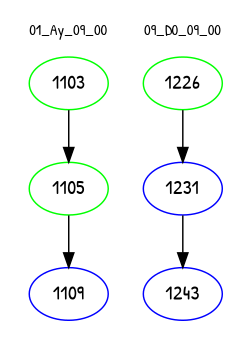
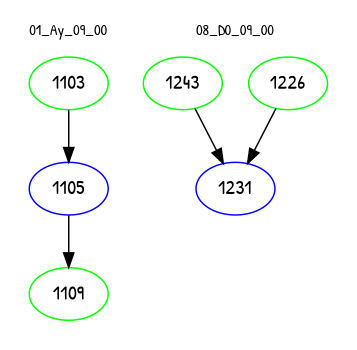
cluster "09_D0_09_00": label "09_D0_09_00" -> "08_D0_09_00"
node "1105": color green -> blue
edge "1231" -> "1243": reversed
node "1109": color blue -> green
node "1243": color blue -> green
